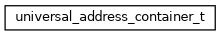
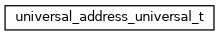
node "universal_address_container_t": label "universal_address_container_t" -> "universal_address_universal_t"
